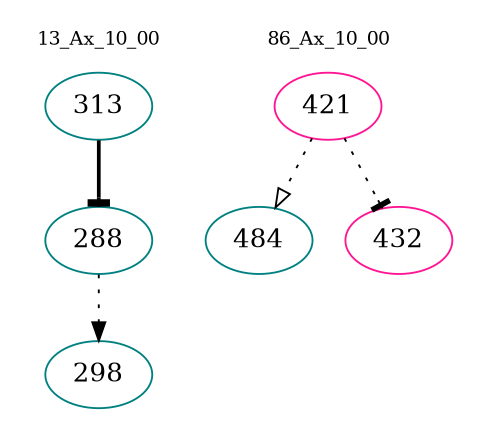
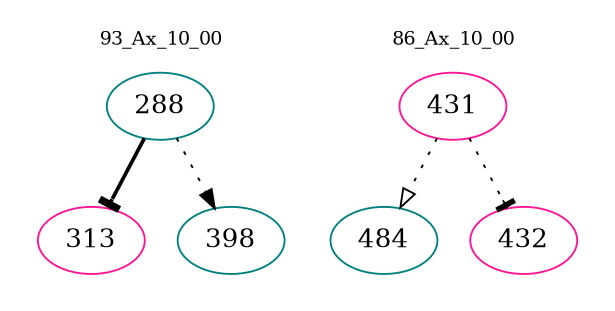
cluster "13_Ax_10_00": label "13_Ax_10_00" -> "93_Ax_10_00"
node "313": color teal -> deeppink
node "421": label "421" -> "431"
edge "313" -> "288": reversed
node "298": label "298" -> "398"
